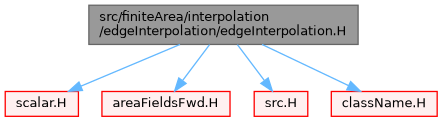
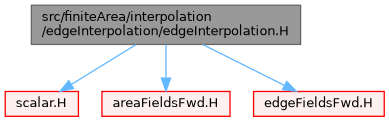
node "src.H": label "src.H" -> "edgeFieldsFwd.H"
node "className.H": removed
